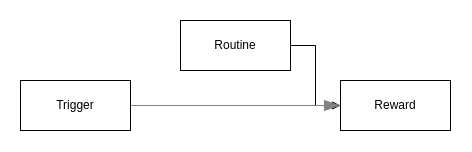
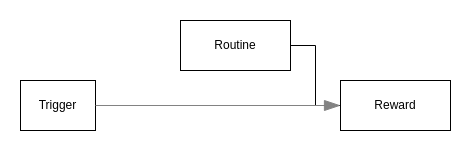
node "Trigger": size 110x50 -> 75x50
edge "Routine" -> "Reward": arrowhead classic -> none
